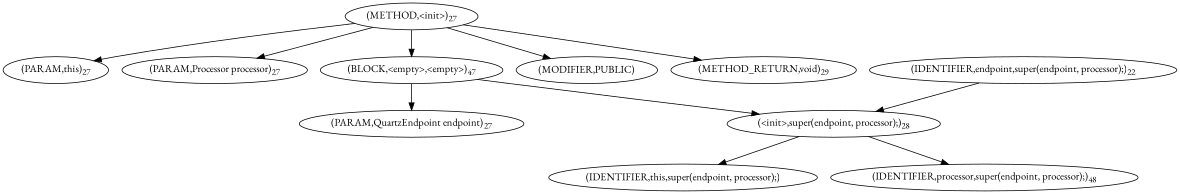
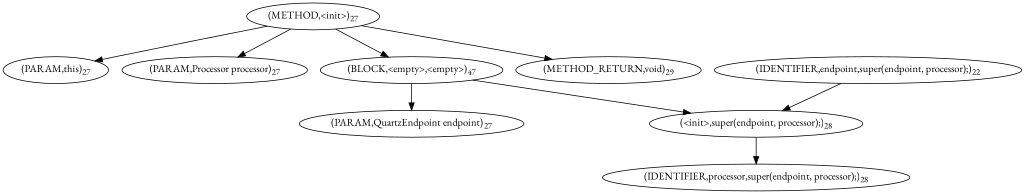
node "(MODIFIER,PUBLIC)": removed
node "(IDENTIFIER,processor,super(endpoint, processor);)": text "48" -> "28"
node "(IDENTIFIER,this,super(endpoint, processor);)": removed
